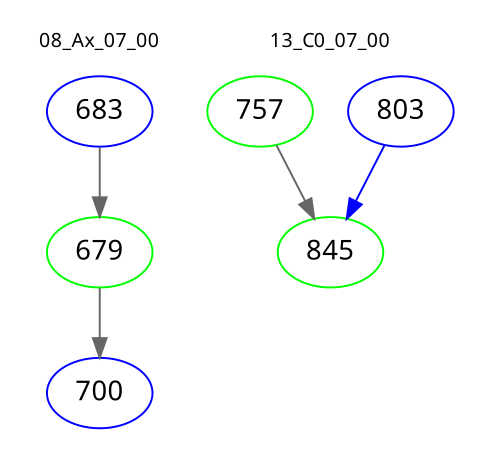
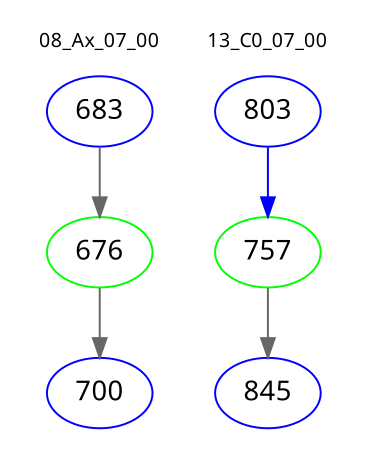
edge "803" -> "845": now "803" -> "757"
node "679": label "679" -> "676"
node "845": color green -> blue
